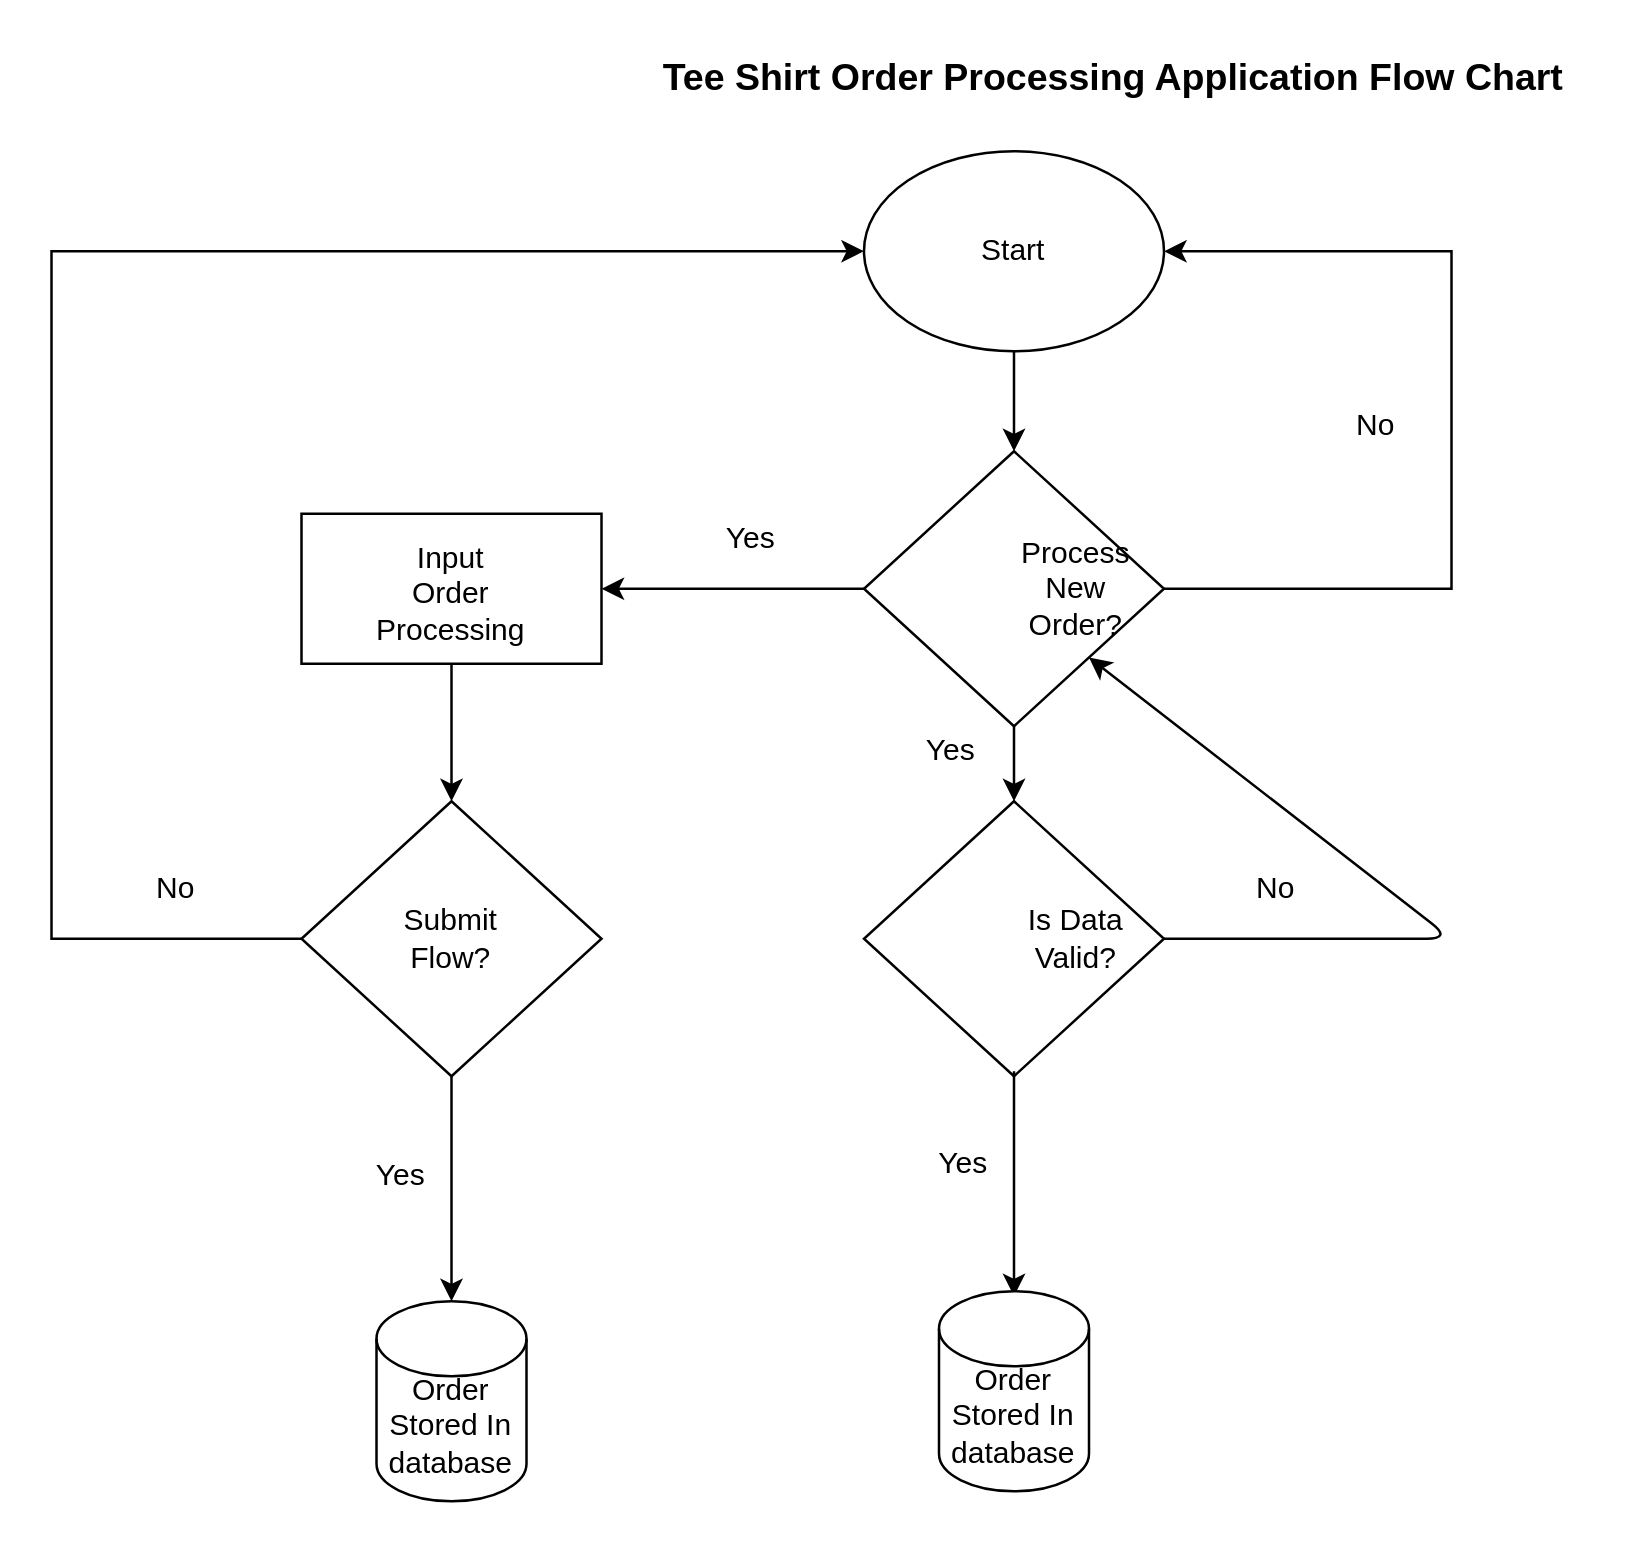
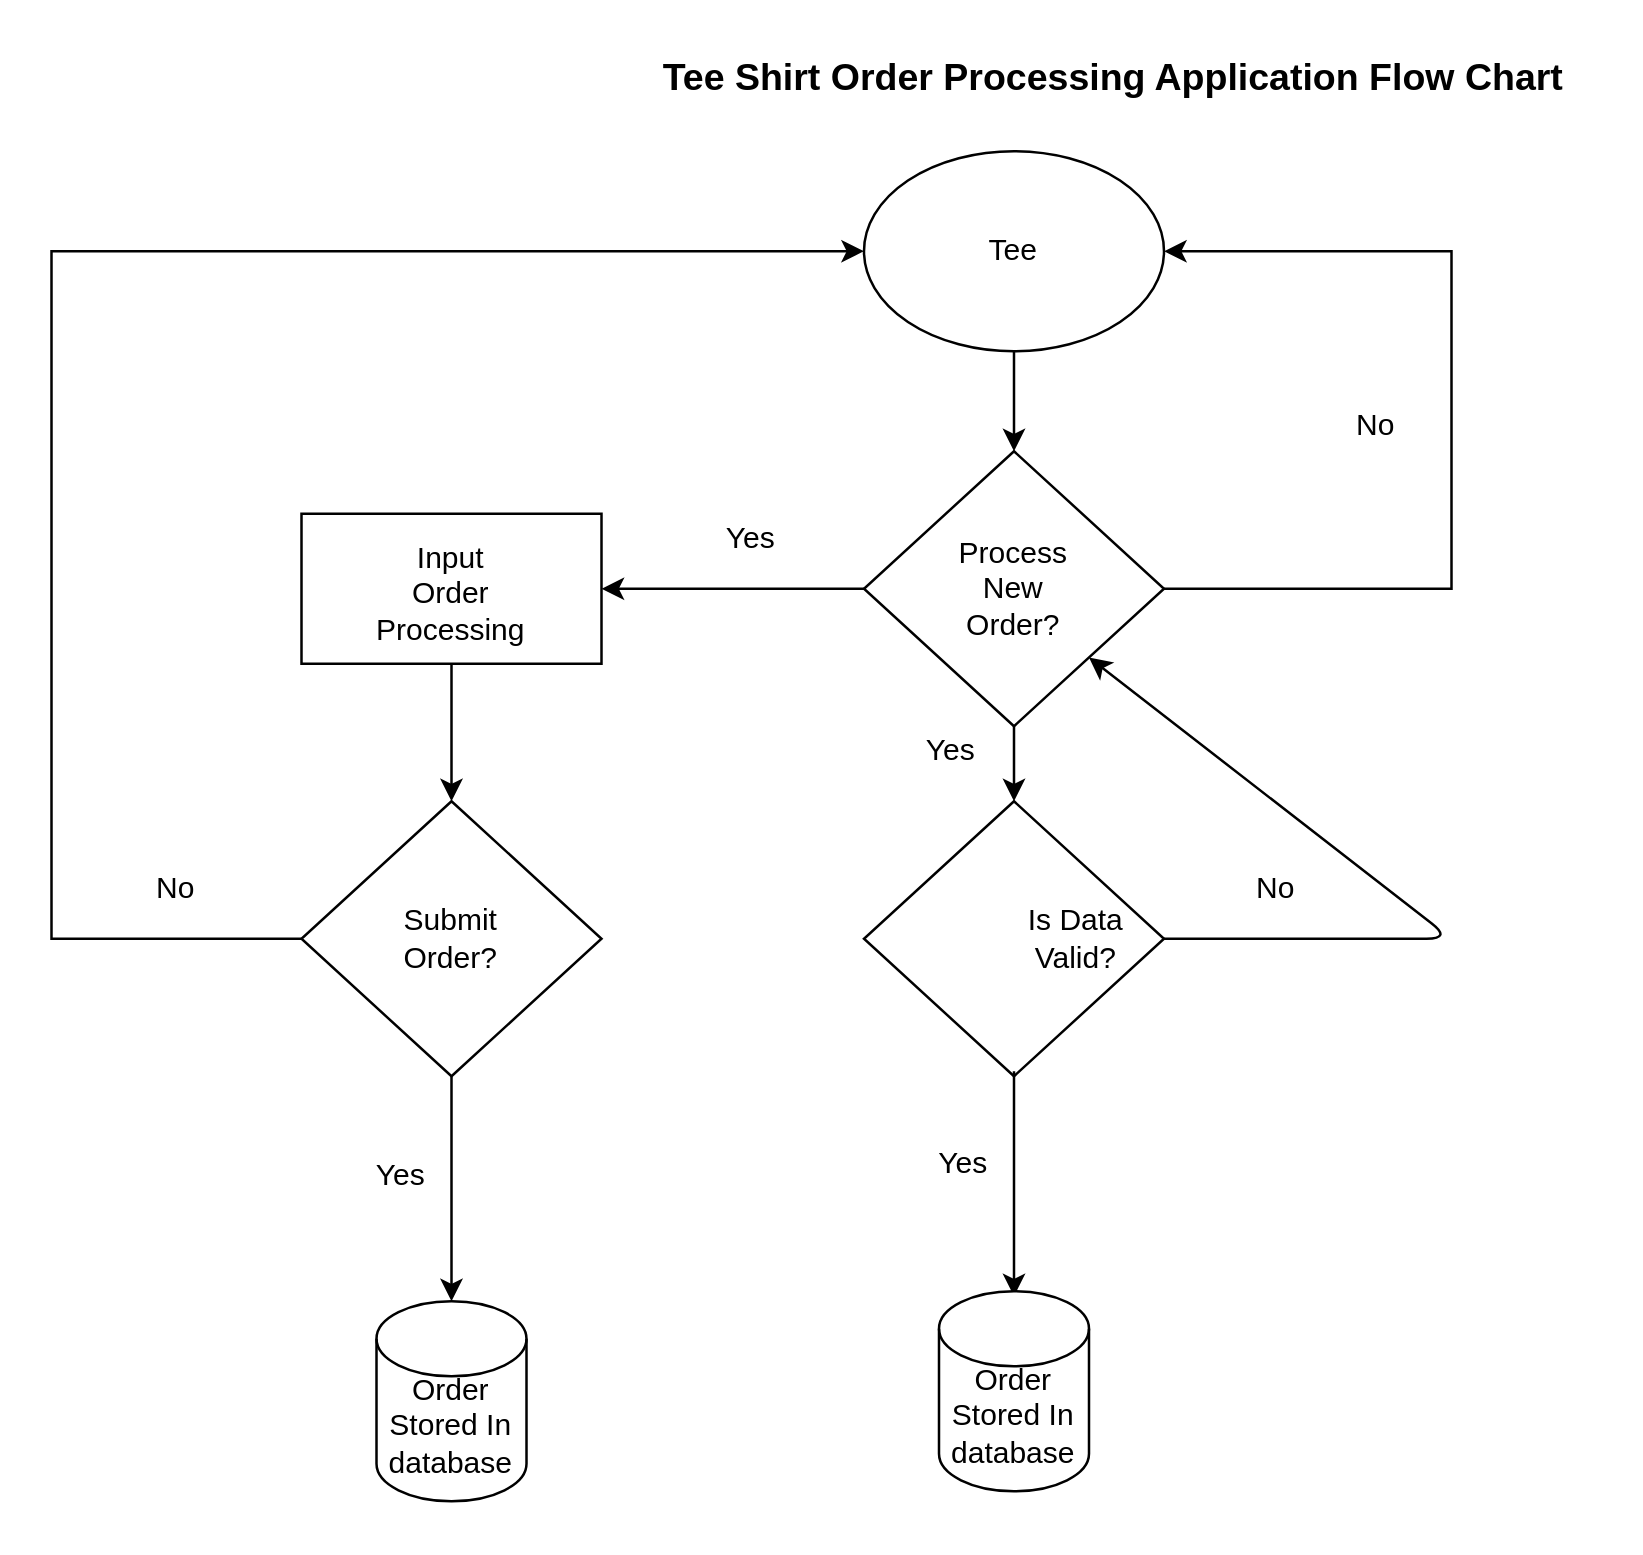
node "Start": label "Start" -> "Tee"
node "Process New Order?": moved (1076, 589) -> (1014, 589)
node "Submit Flow?": label "Submit Flow?" -> "Submit Order?"
